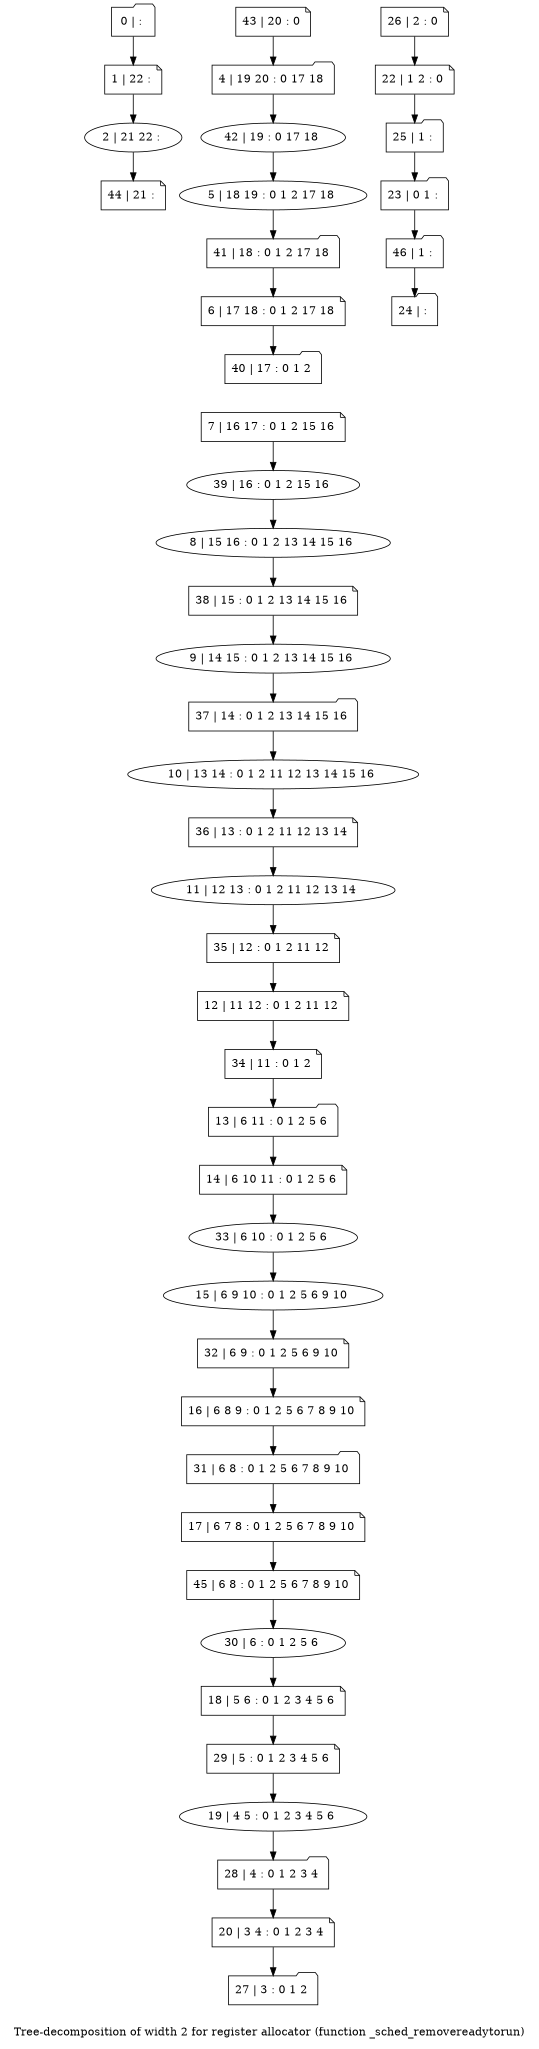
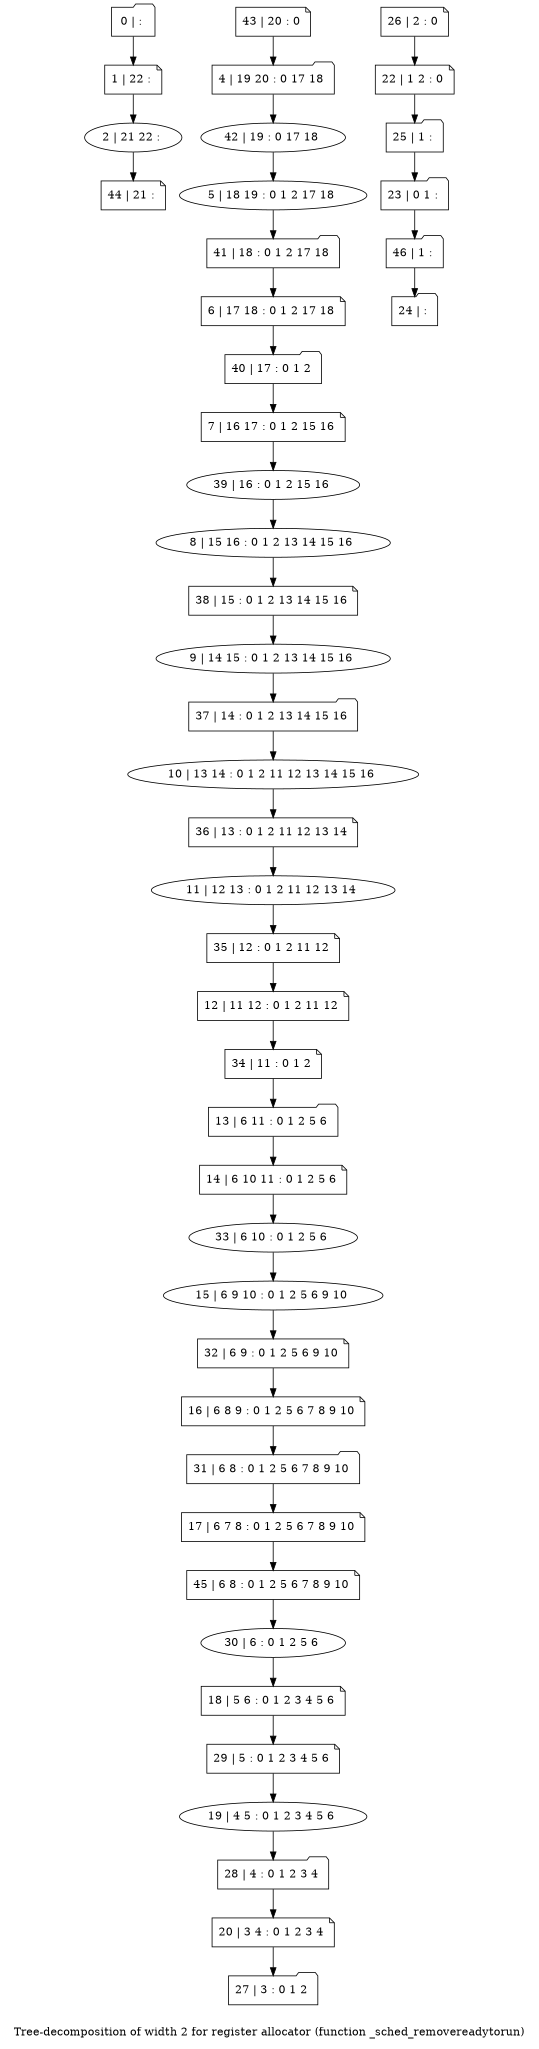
edge "40 | 17 : 0 1 2" -> "7 | 16 17 : 0 1 2 15 16": added
